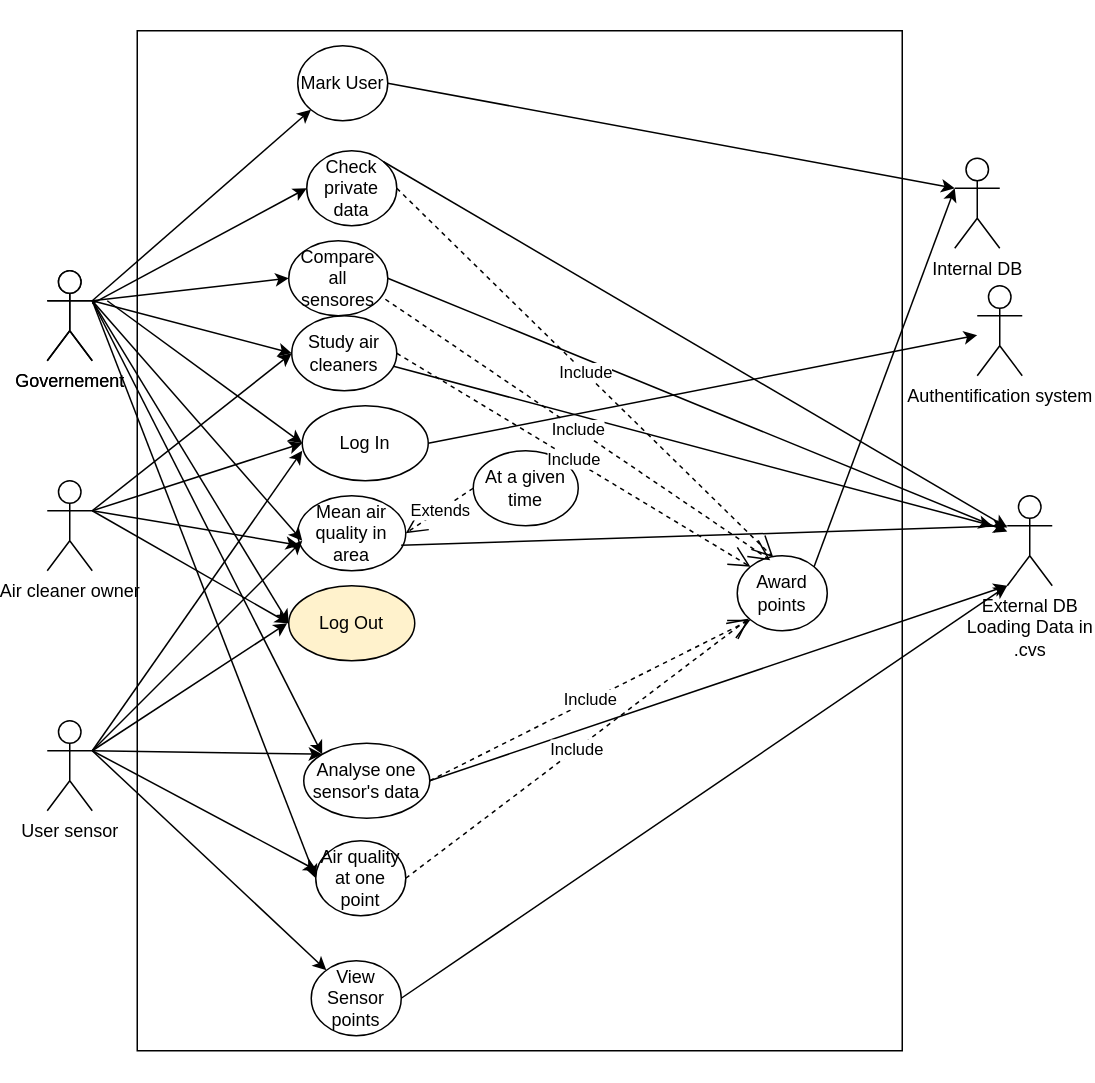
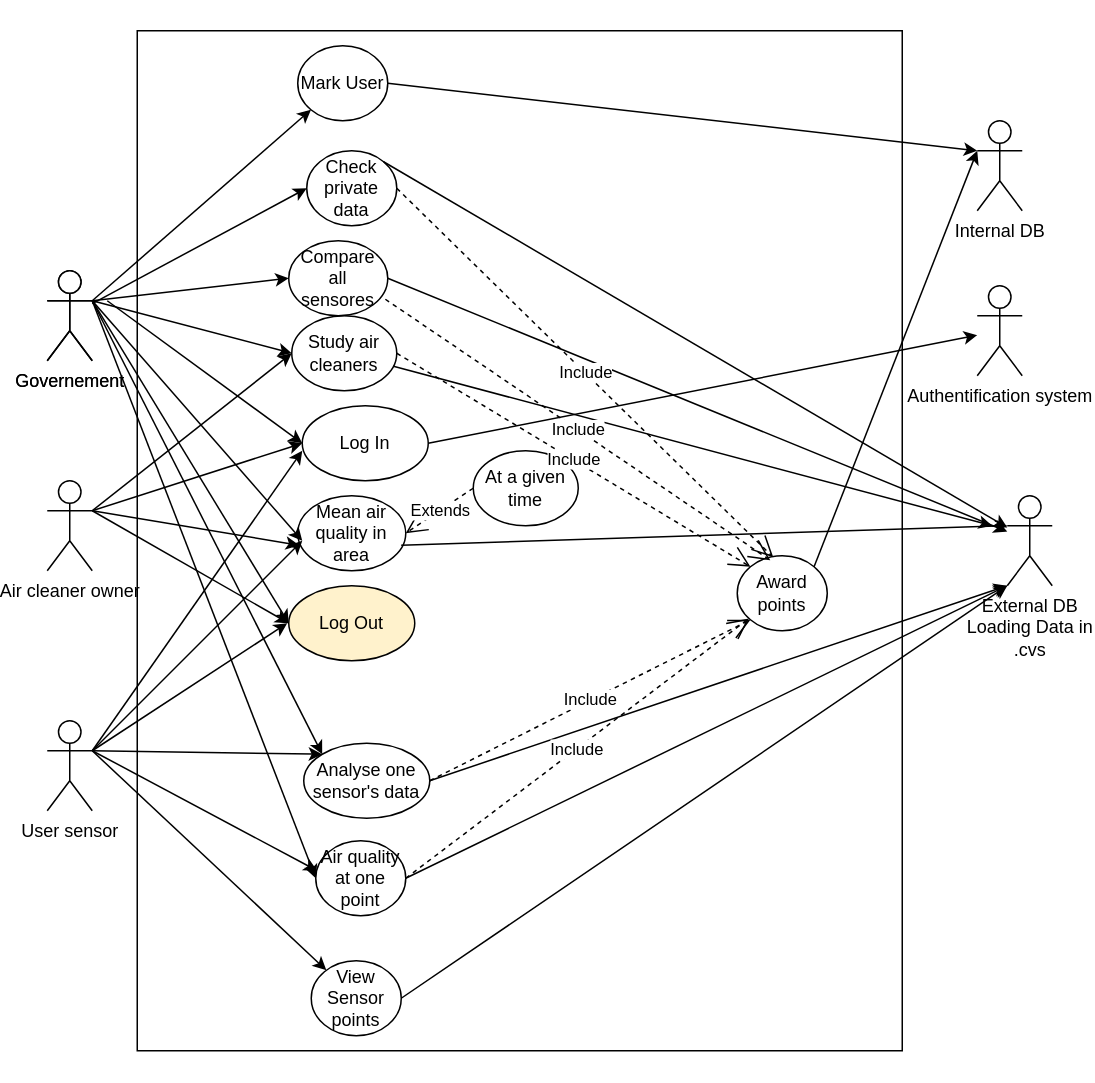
node "Internal DB": moved (977, 203) -> (1000, 166)
edge "Mean air quality in area" -> "External DB Loading Data in .cvs": arrowhead classic -> open
edge "Air quality at one point" -> "External DB Loading Data in .cvs": added
